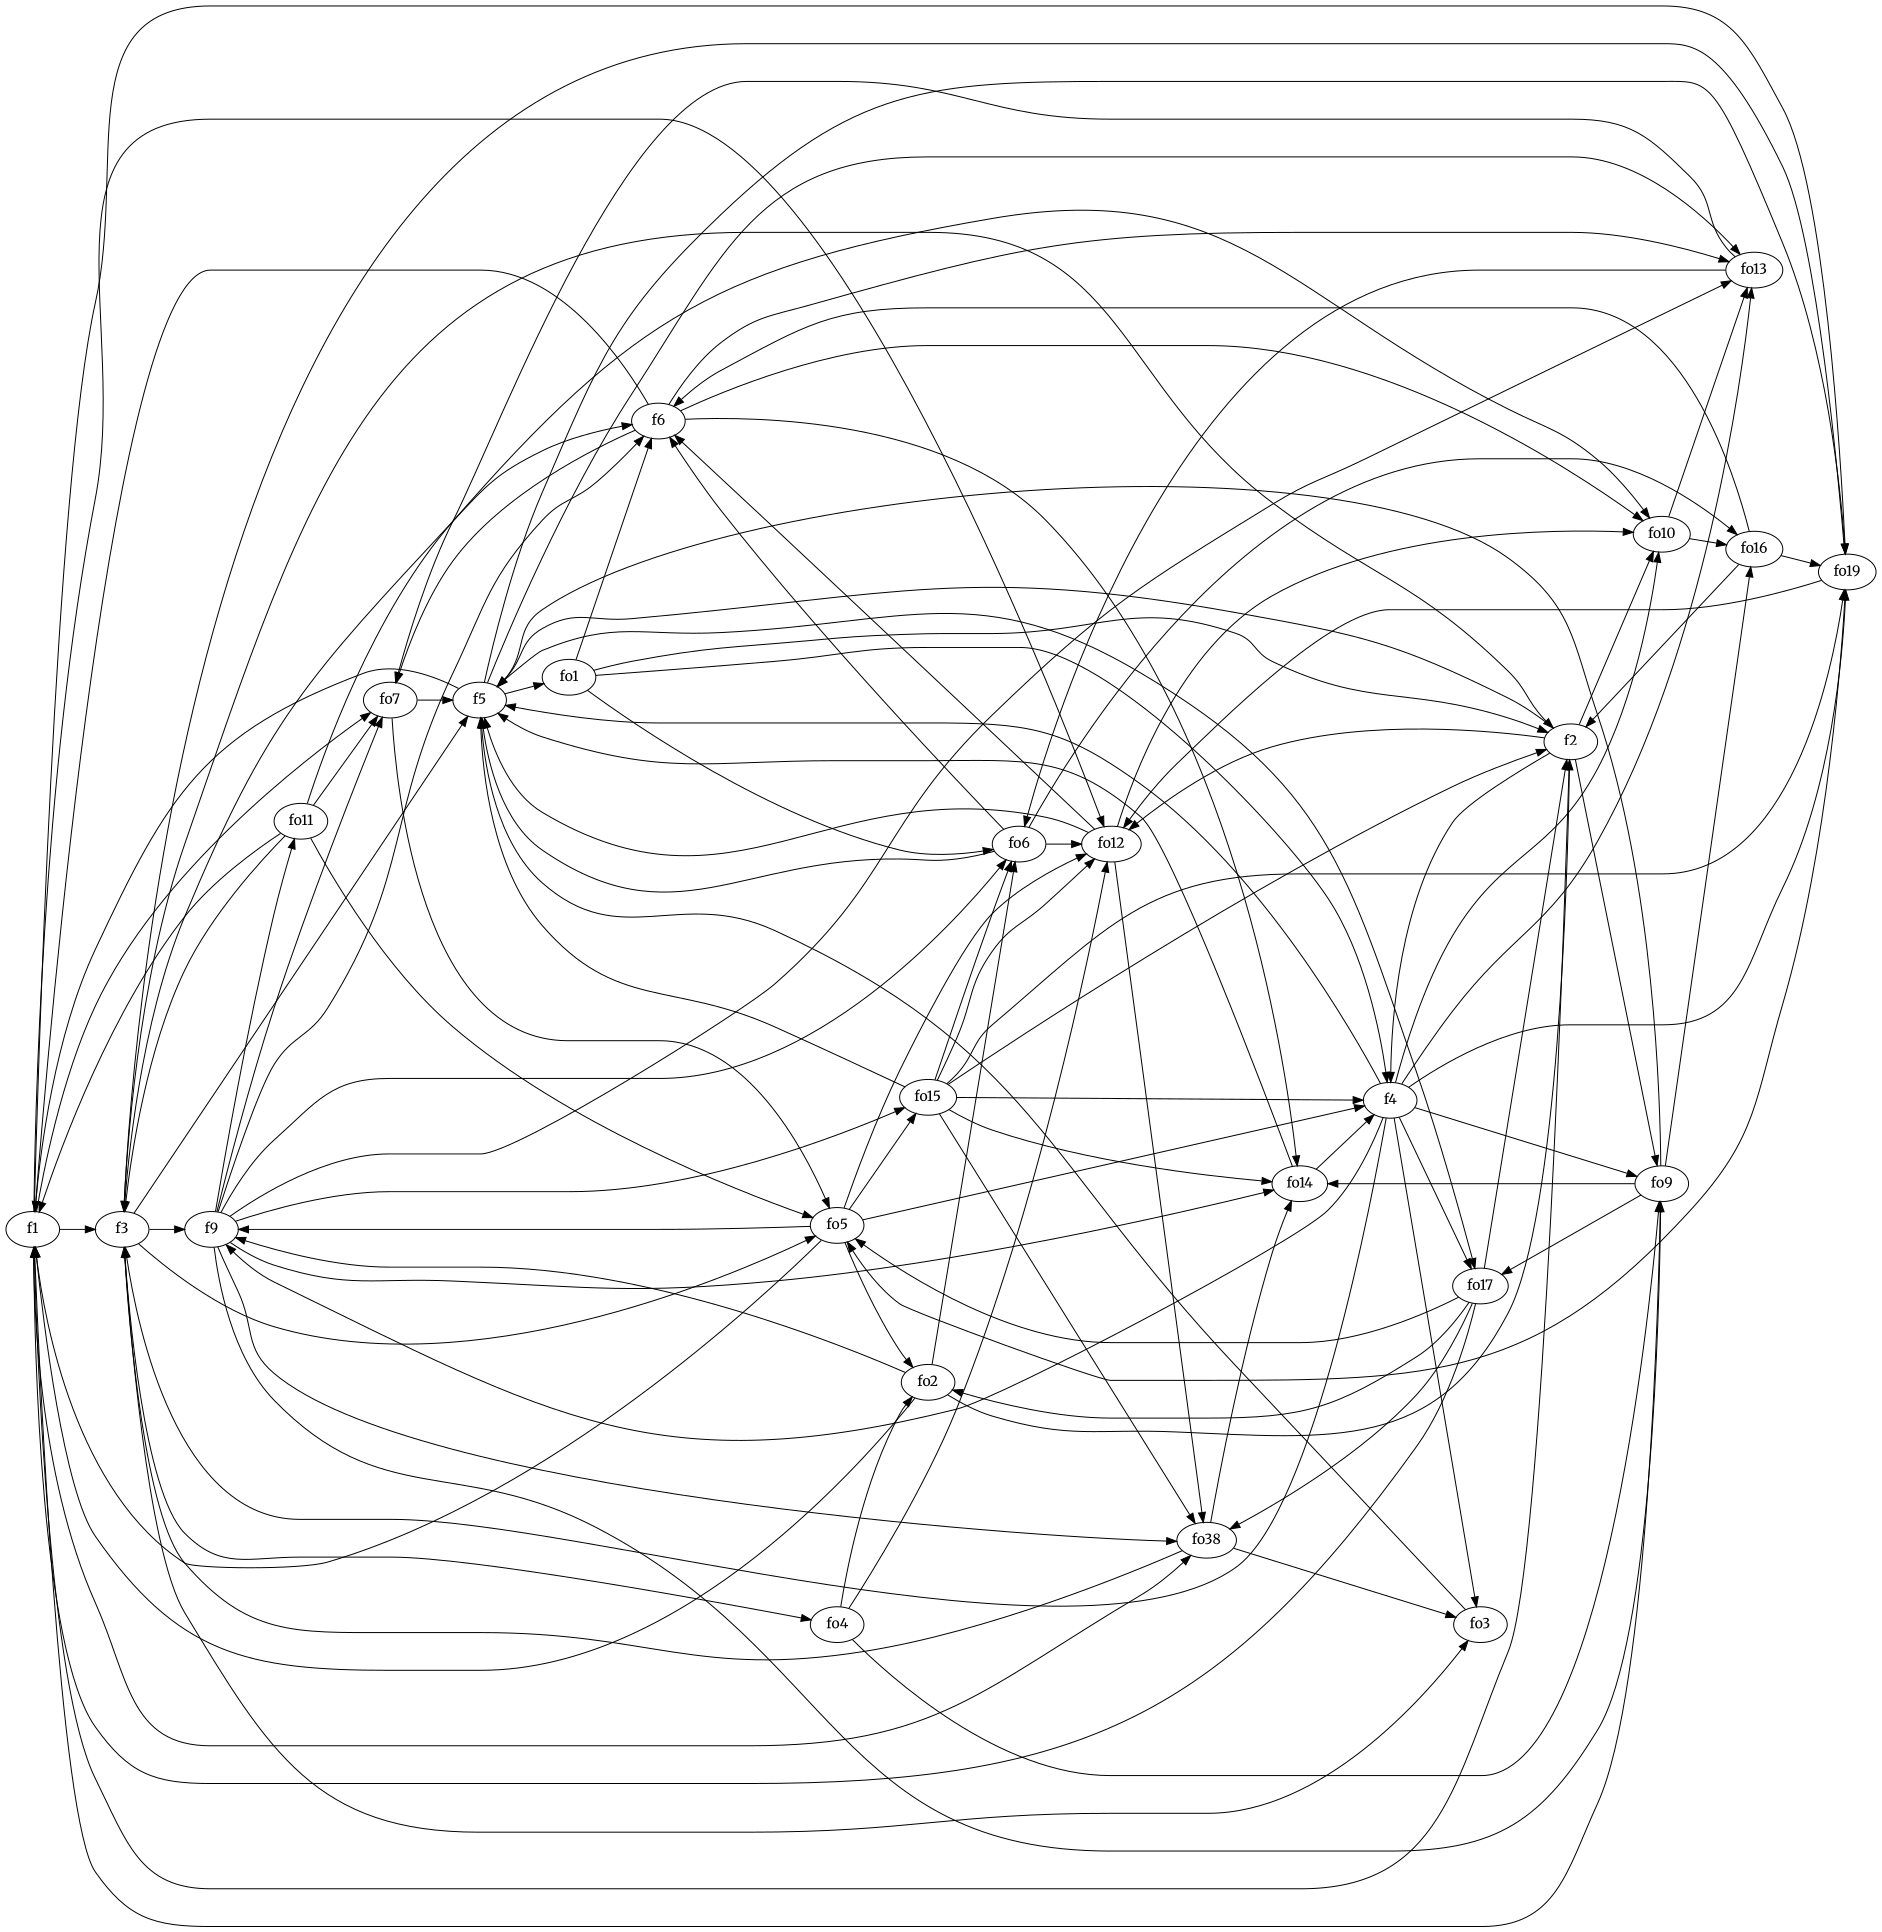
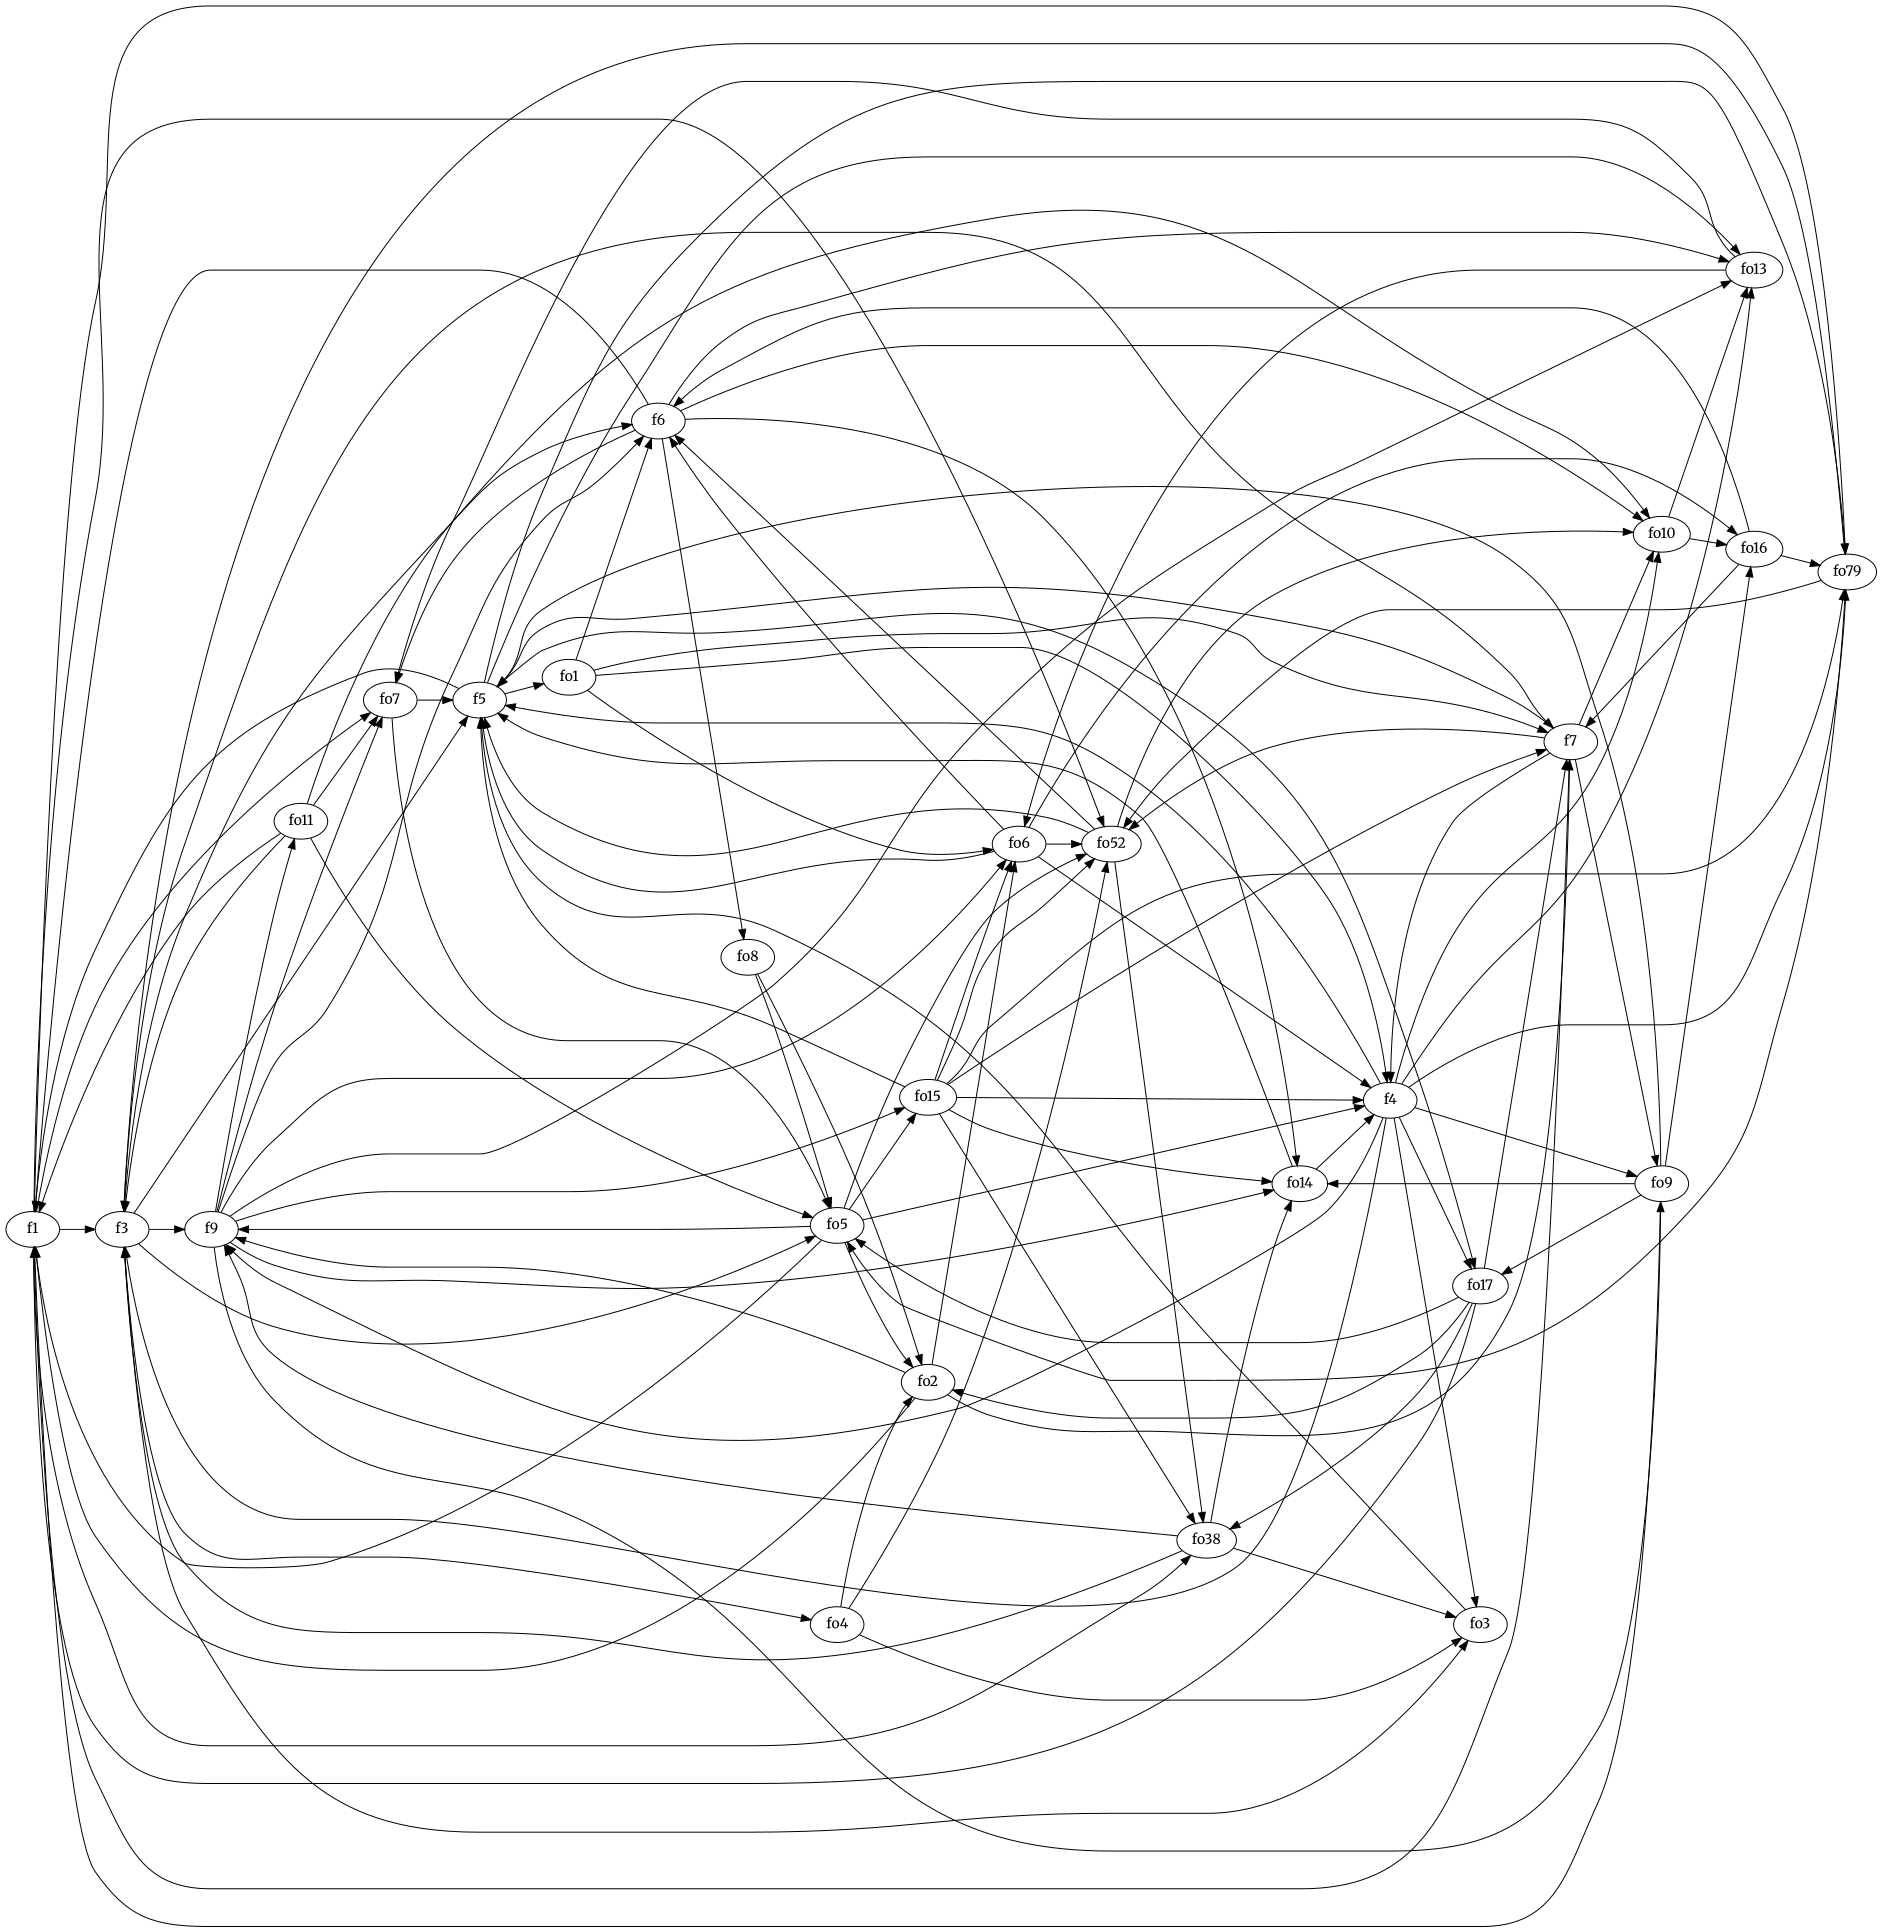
node "fo19": label "fo19" -> "fo79"
node "f2": label "f2" -> "f7"
node "fo12": label "fo12" -> "fo52"
node "fo8": added
edge "fo6" -> "f4": added
edge "f9" -> "fo38": reversed
edge "fo4" -> "fo9": now "fo4" -> "fo3"
